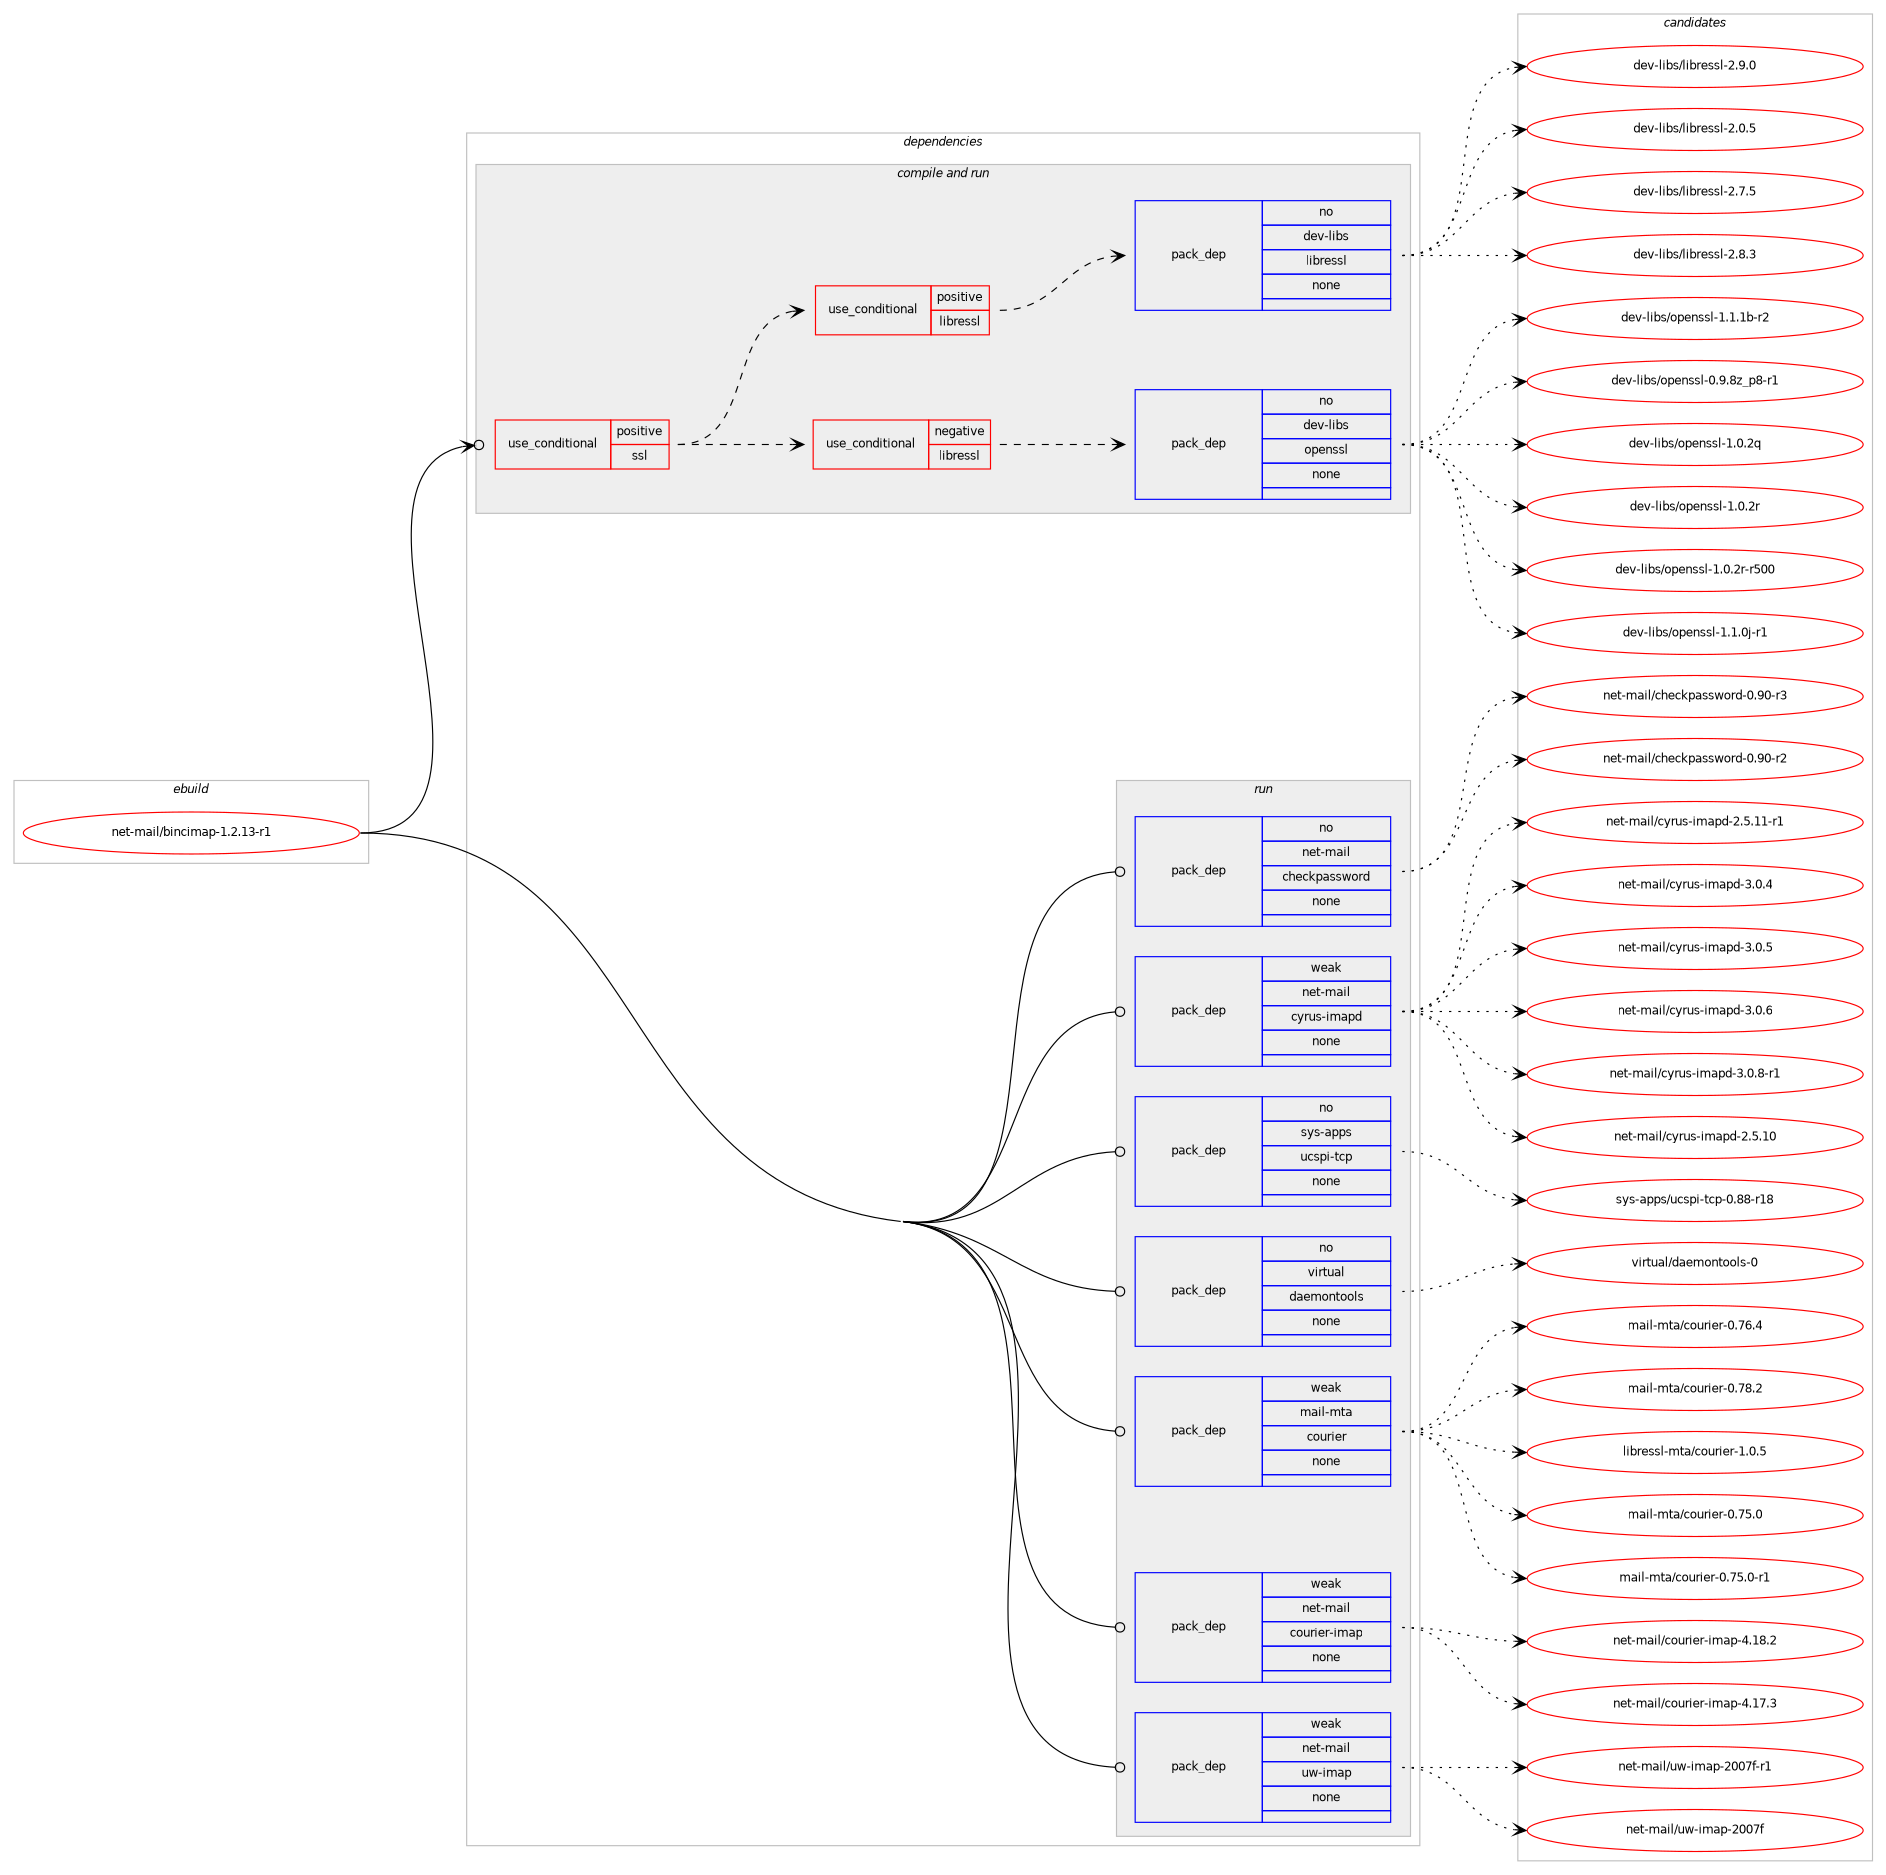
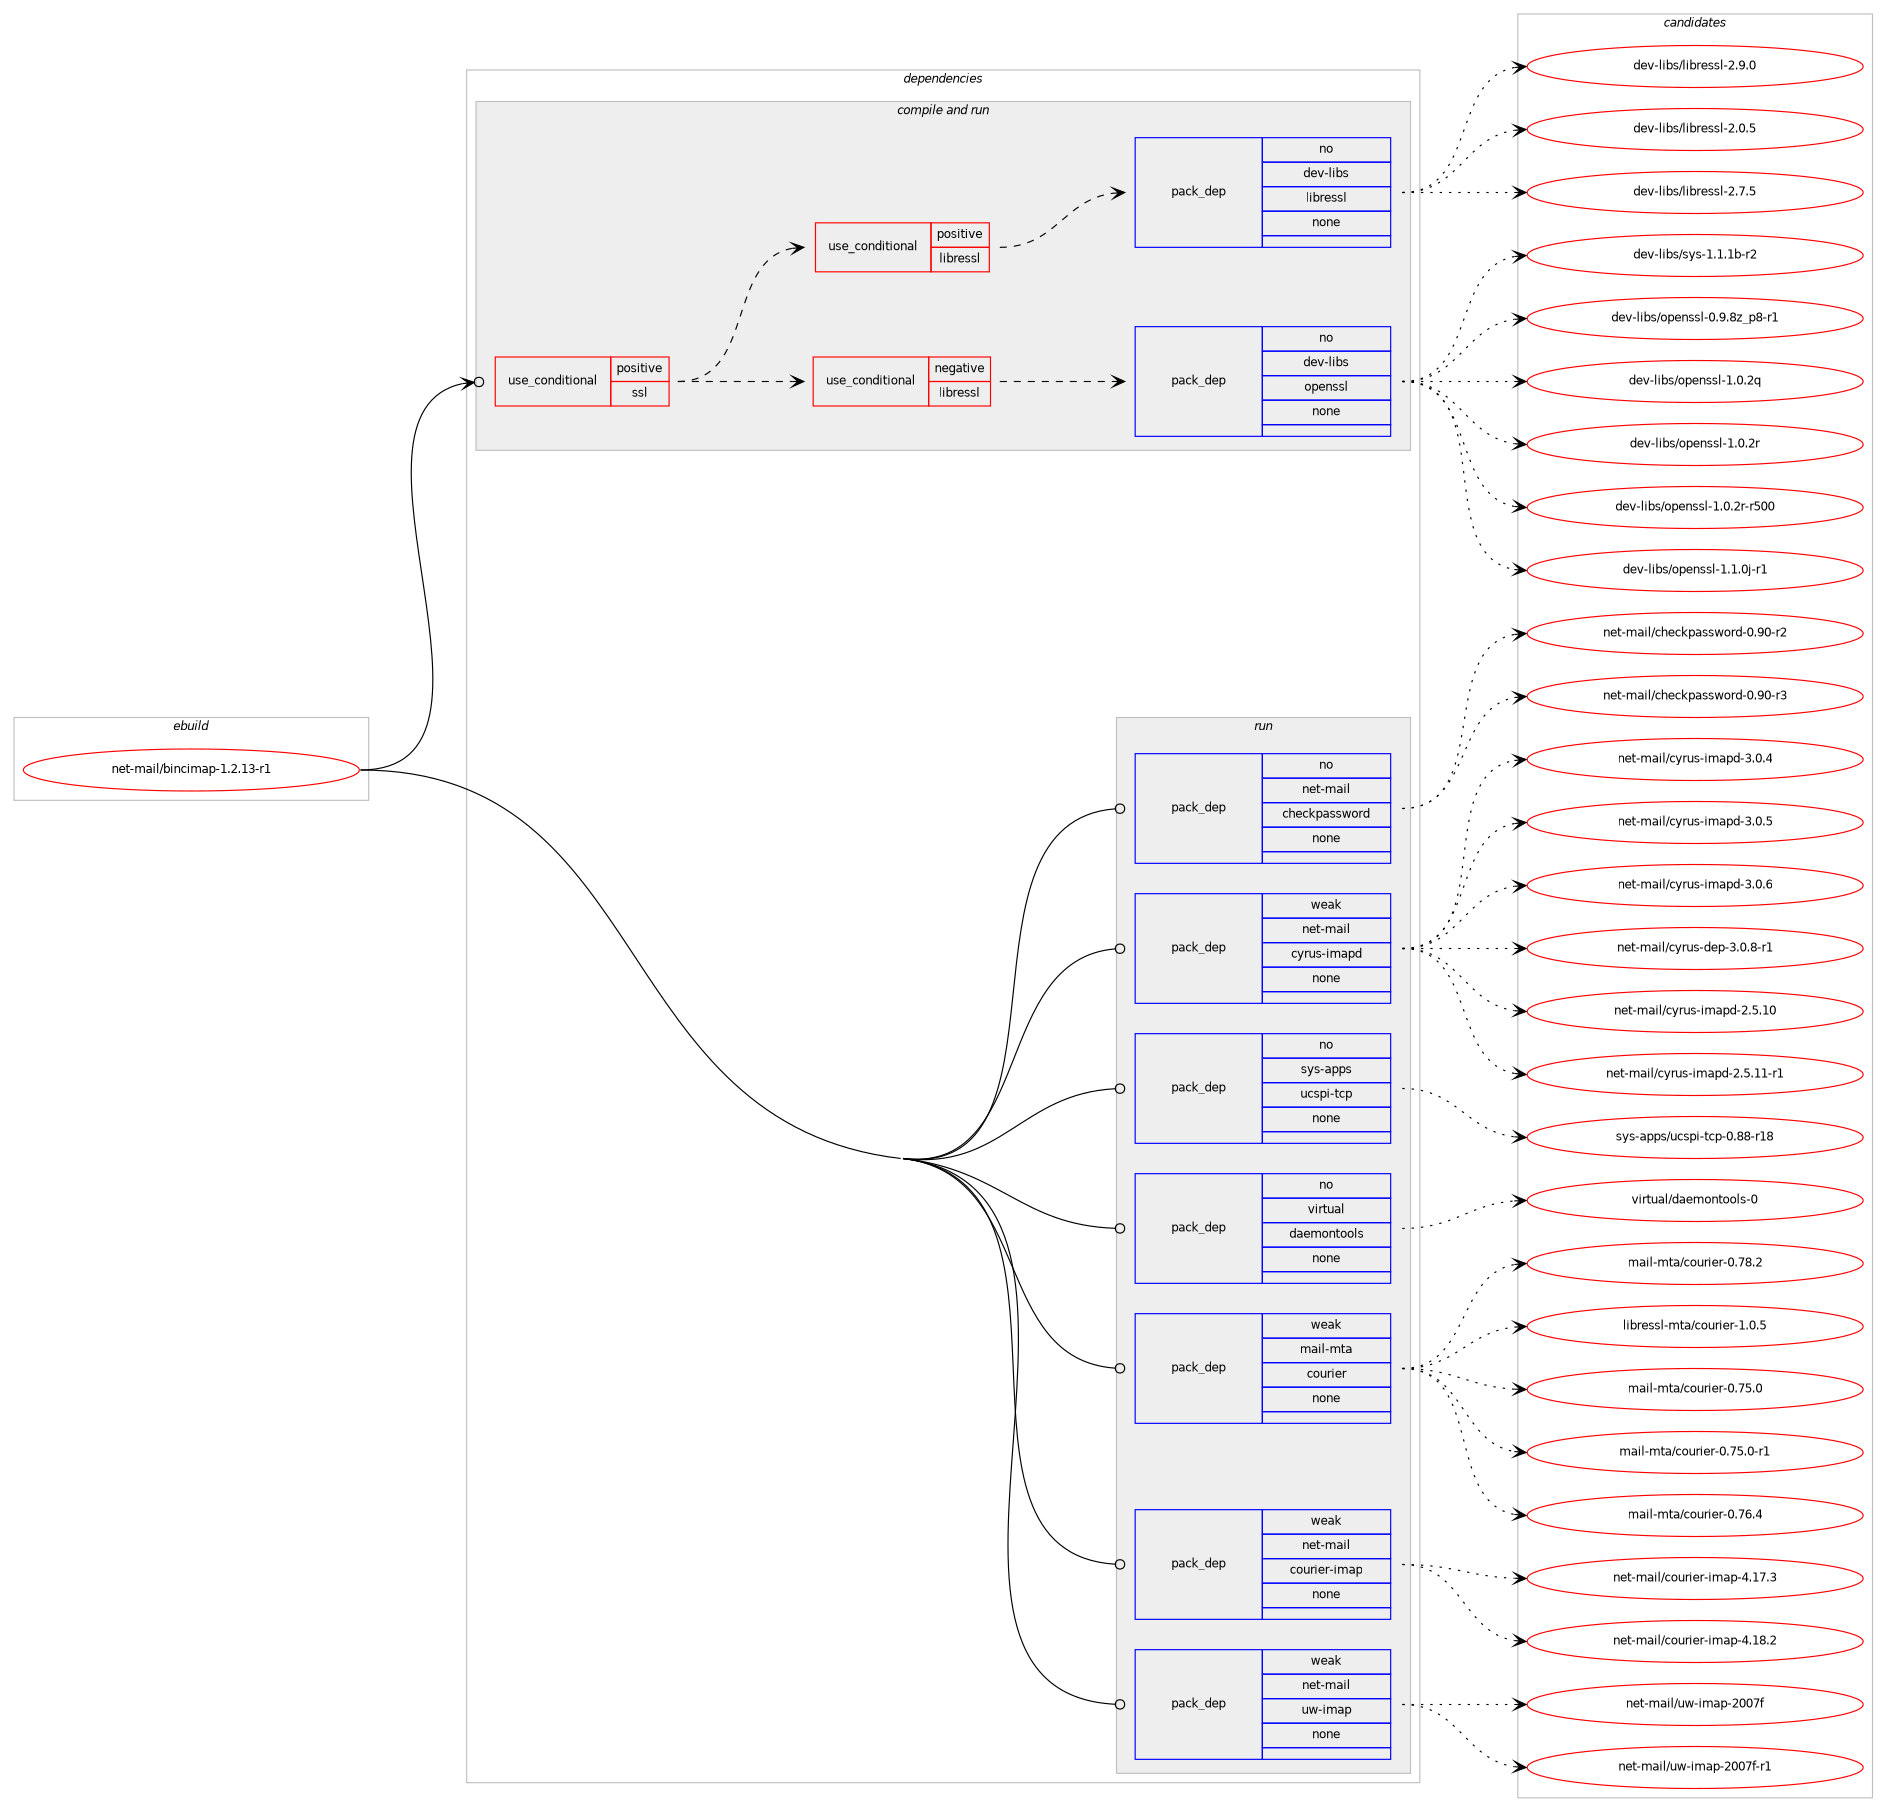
node "dev-libs/libressl-2.8.3": removed
node "dev-libs/openssl-1.1.1b-r2": label "dev-libs/openssl-1.1.1b-r2" -> "dev-libs/sys-1.1.1b-r2"
node "net-mail/cyrus-imapd-3.0.8-r1": label "net-mail/cyrus-imapd-3.0.8-r1" -> "net-mail/cyrus-dep-3.0.8-r1"
